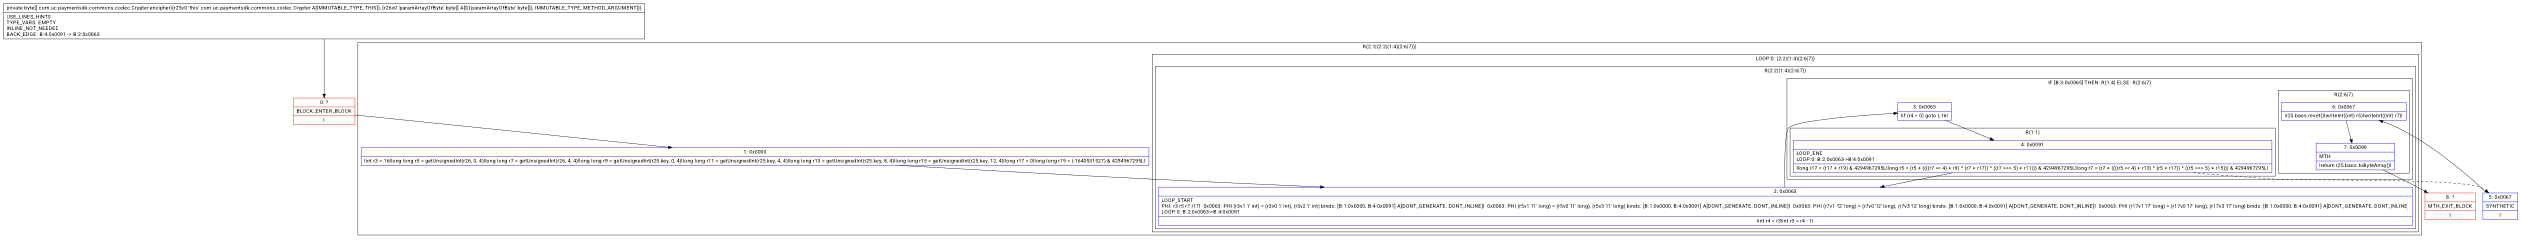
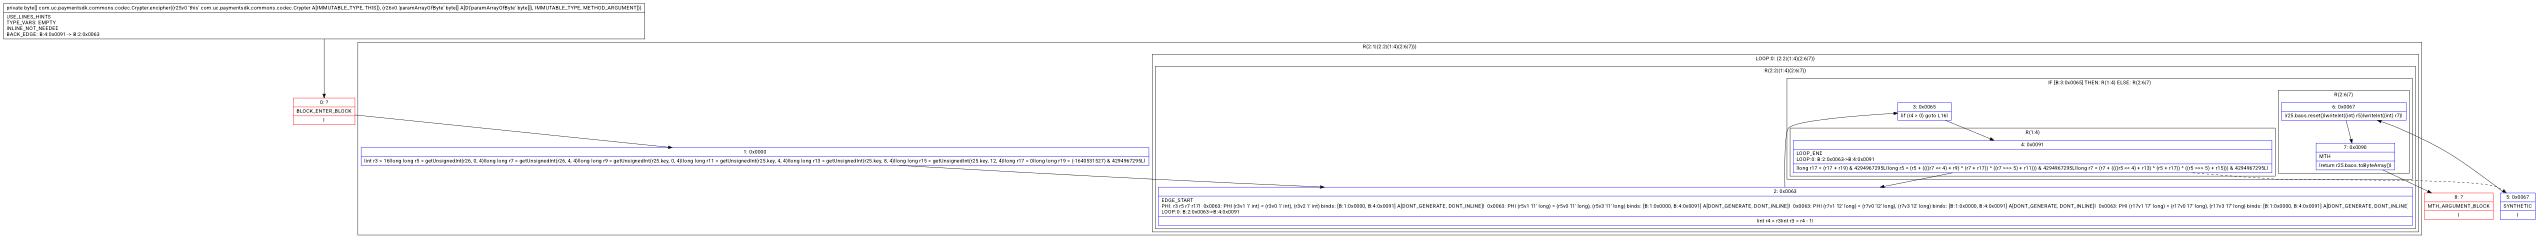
cluster "R(1:1)": label "R(1:1)" -> "R(1:4)"
node "2: 0x0063": text "LOOP_START" -> "EDGE_START"
node "8: ?": text "MTH_EXIT_BLOCK" -> "MTH_ARGUMENT_BLOCK"
